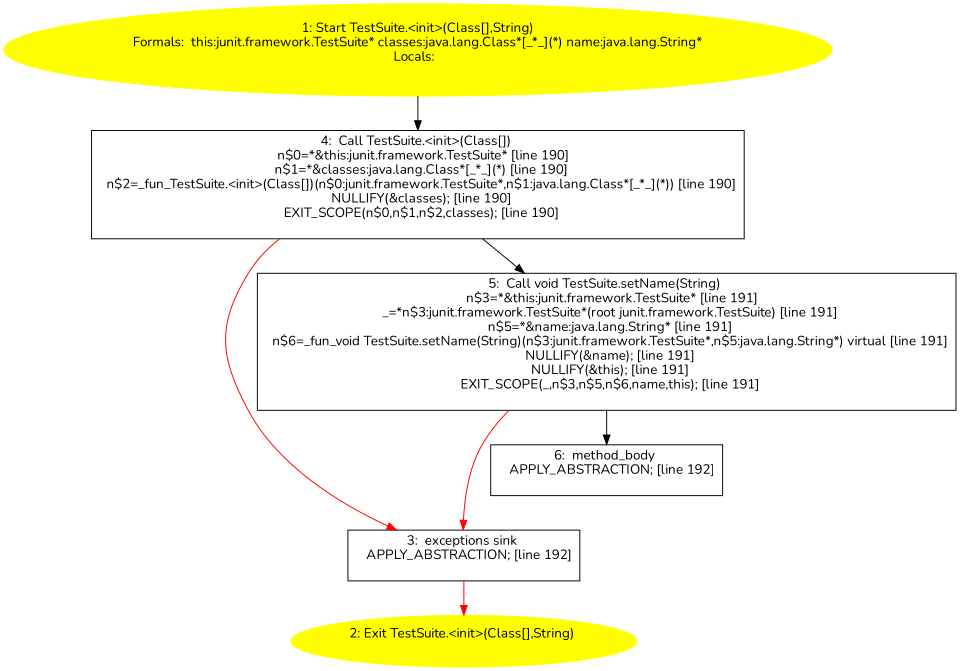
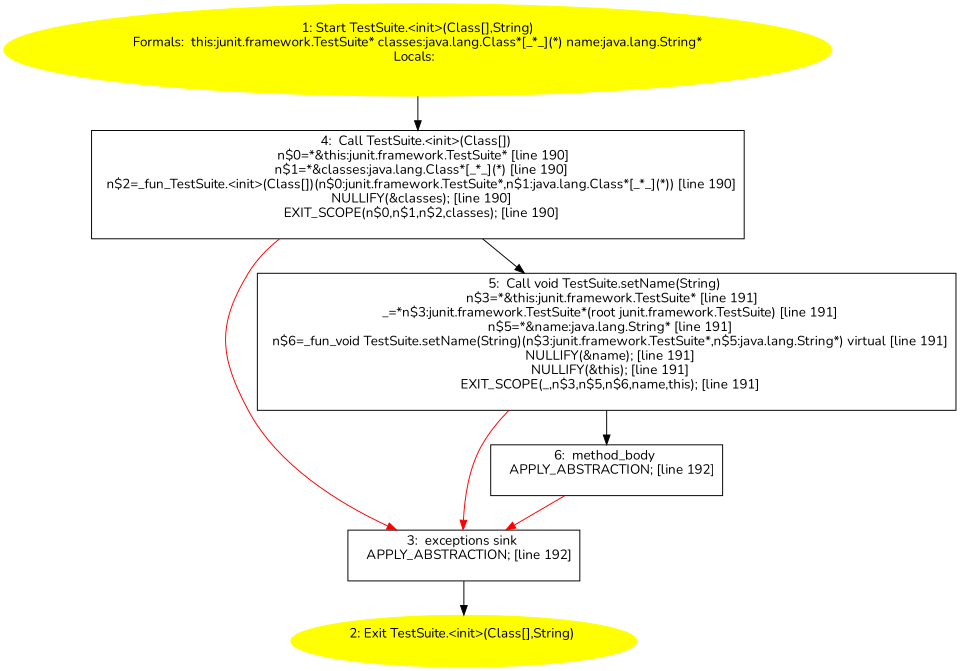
edge "6:  method_body APPLY_ABSTRACTION; [line 192]" -> "3:  exceptions sink APPLY_ABSTRACTION; [line 192]": added
edge "3:  exceptions sink APPLY_ABSTRACTION; [line 192]" -> "2: Exit TestSuite.<init>(Class[],String)": color red -> black
